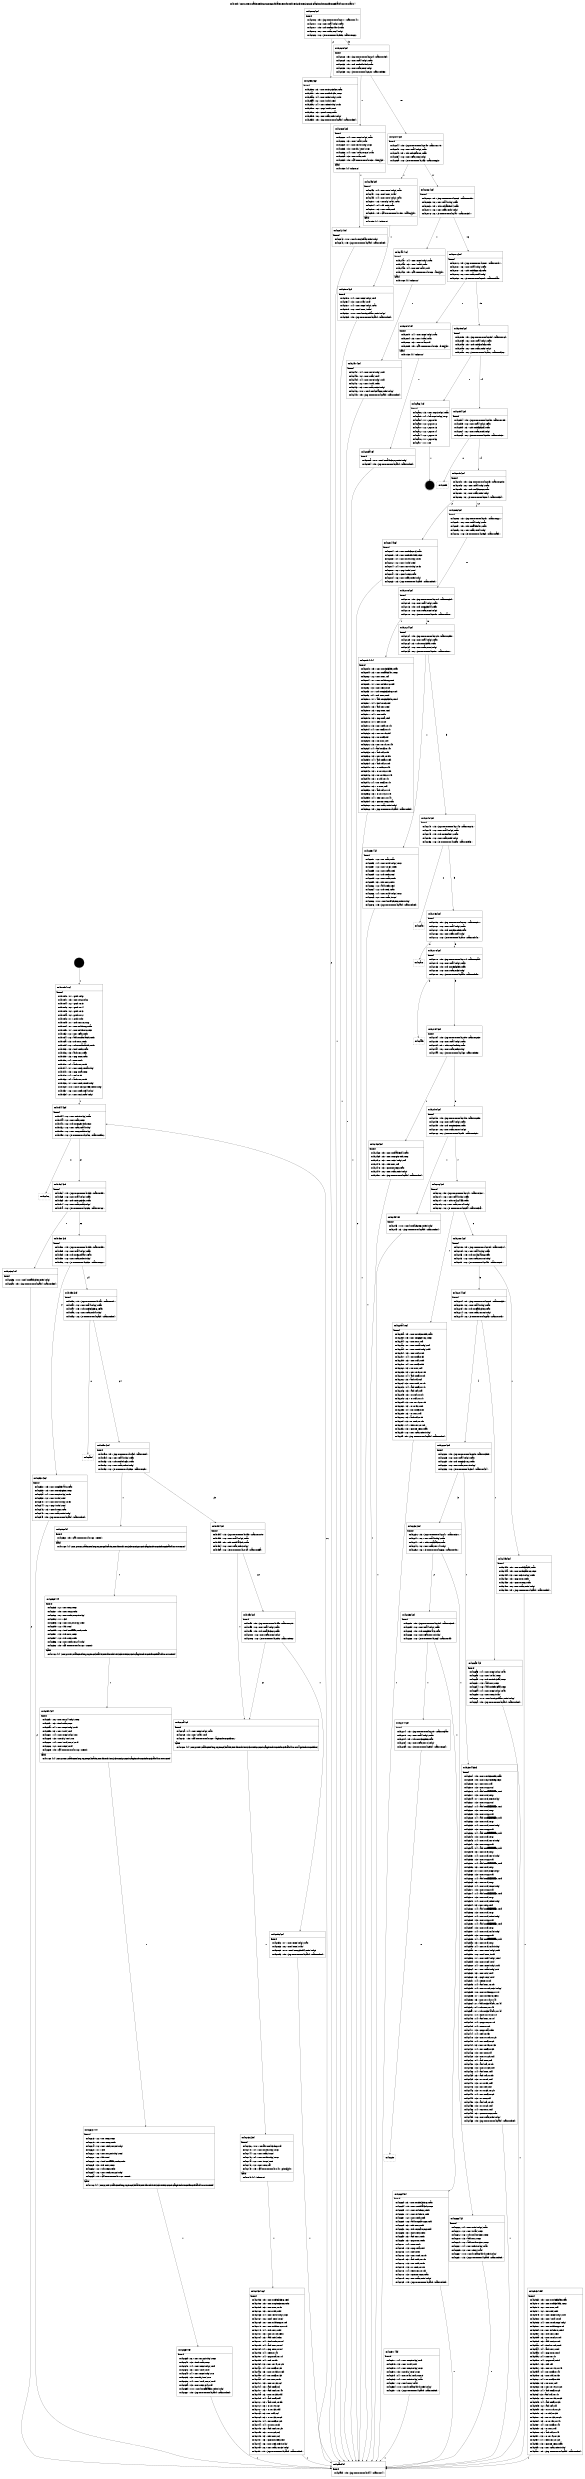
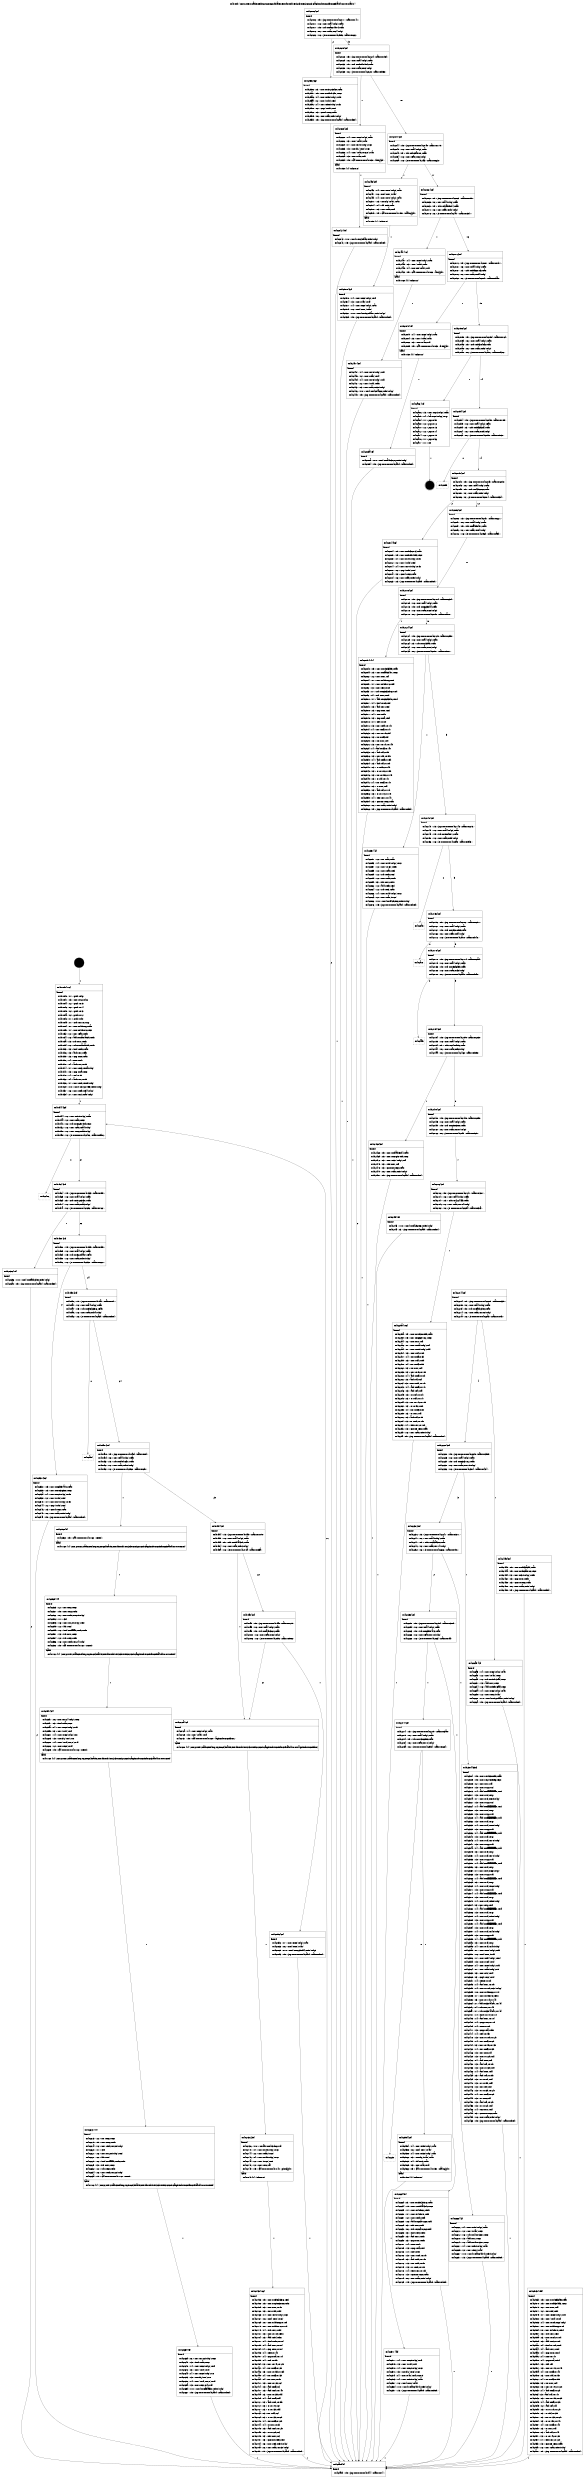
edge "0x4021b0 [28]" -> "0x4027f5 [15]": removed, label "1"
node "0x4021e8 [28]": removed
node "0x402554 [29]": added
